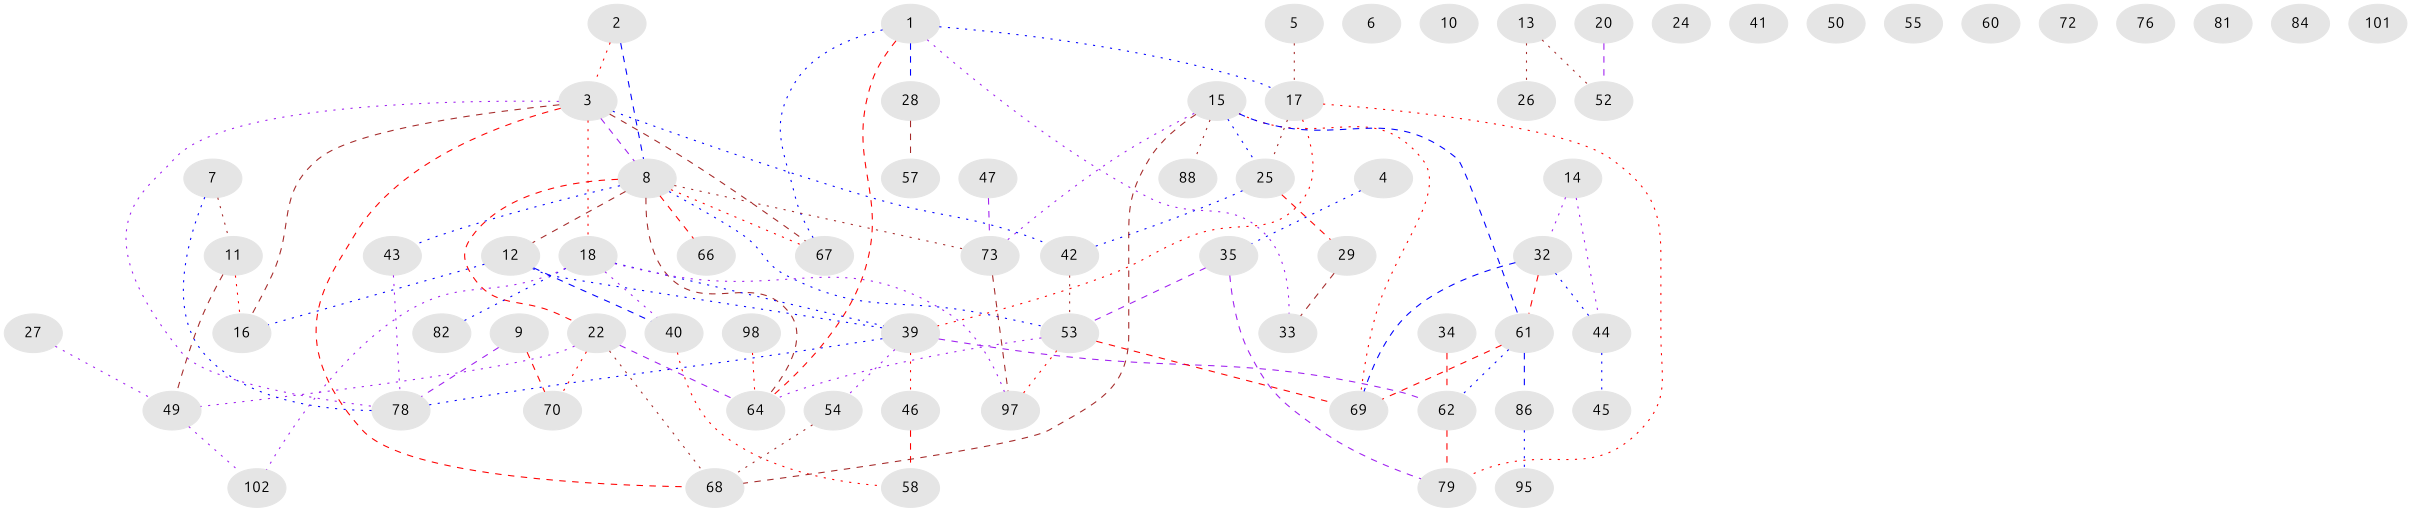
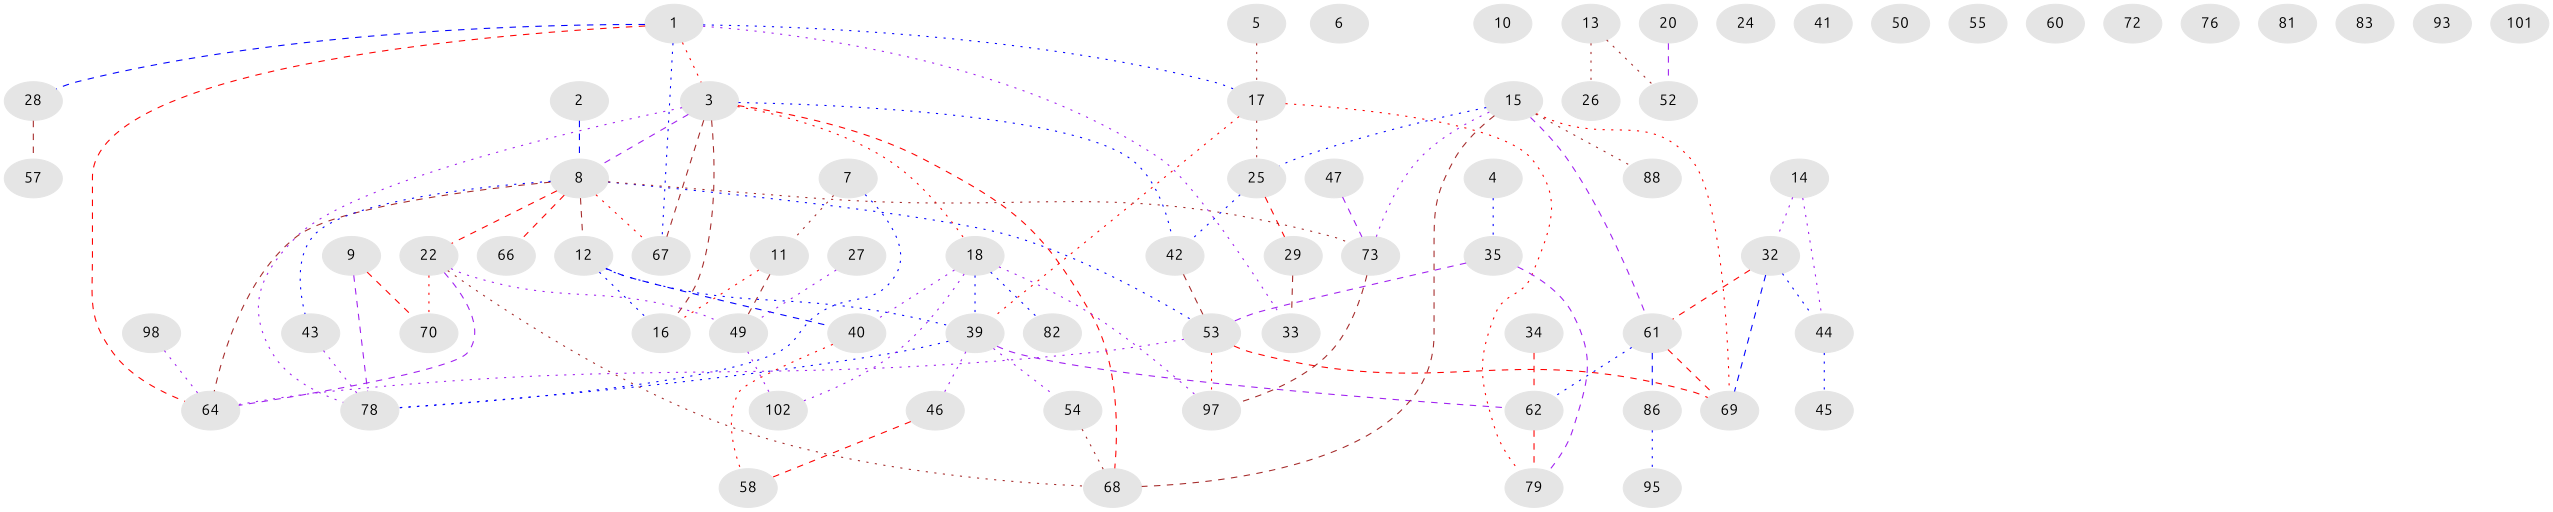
node "84": label "84" -> "83"
node "93": added
edge "2" -- "3": now "1" -- "3"
edge "15" -- "61": color blue -> purple
edge "42" -- "53": style dotted -> dashed
edge "98" -- "64": color red -> purple
edge "39" -- "46": color red -> purple
